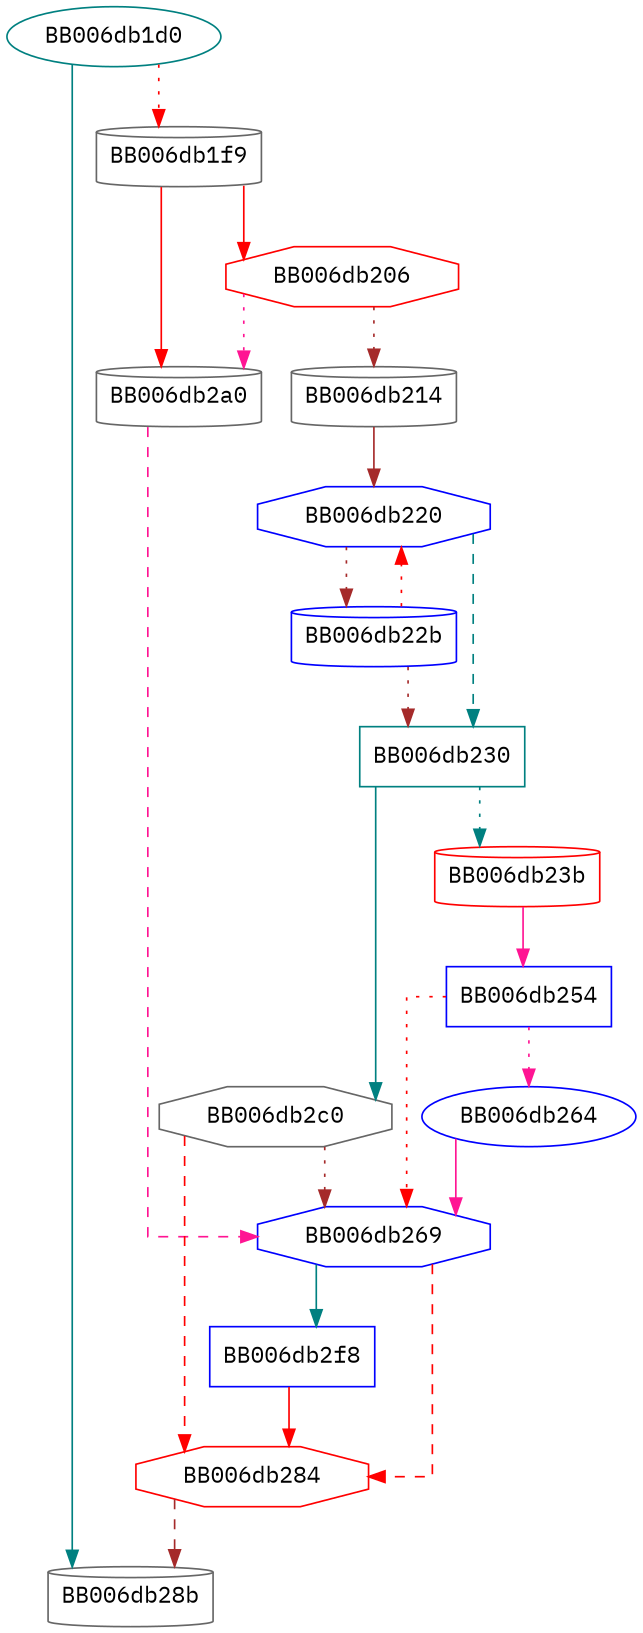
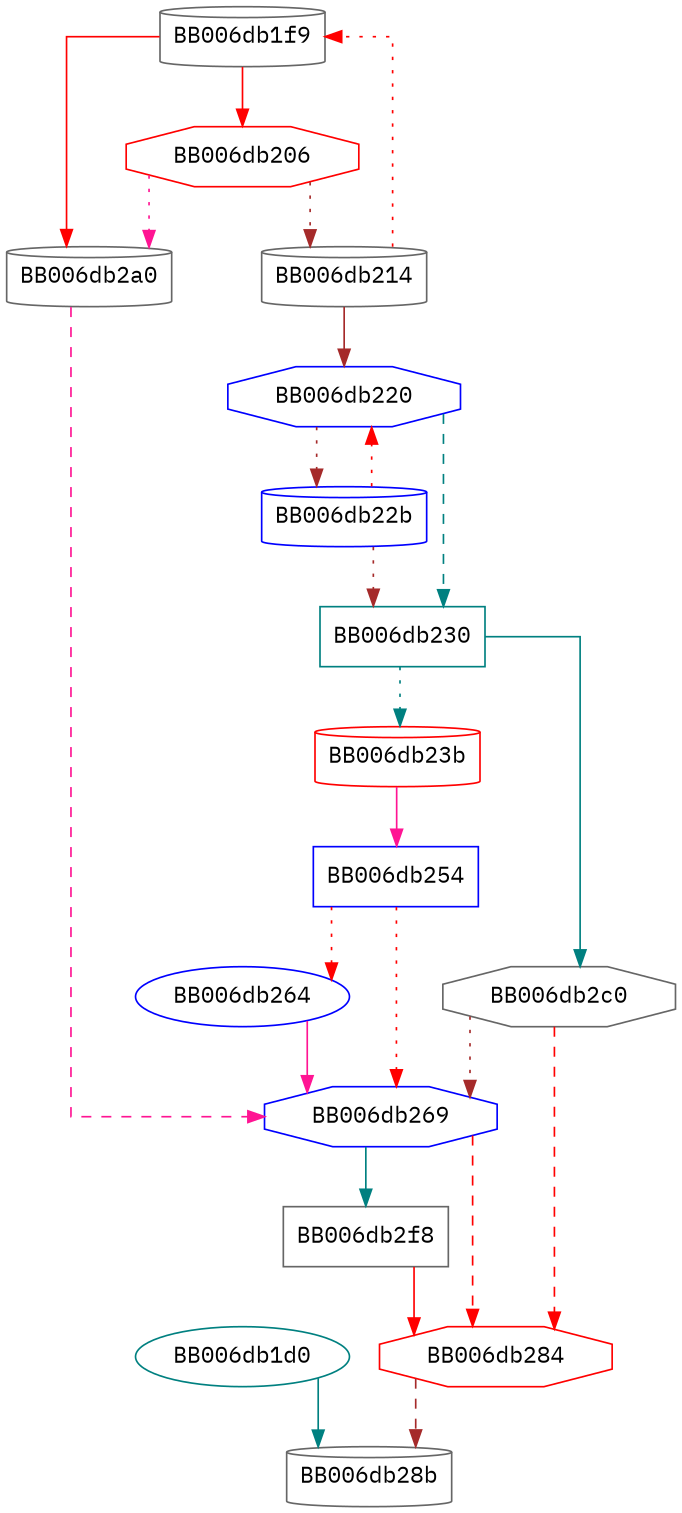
edge "BB006db1d0" -> "BB006db1f9": now "BB006db214" -> "BB006db1f9"
edge "BB006db254" -> "BB006db264": color deeppink -> red
node "BB006db2f8": color blue -> gray40
